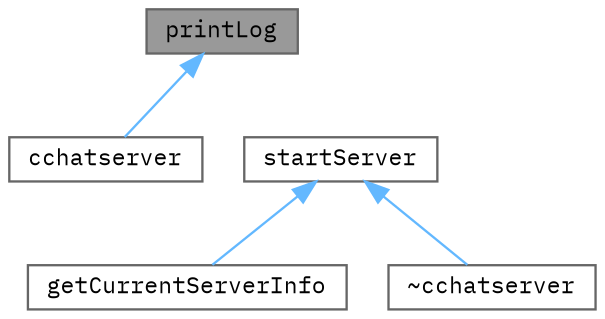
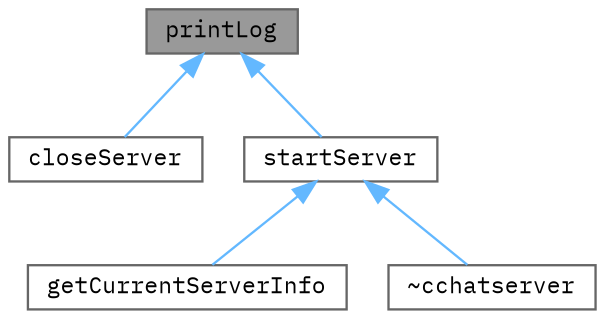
edge "startServer" -> "printLog": added
node "cchatserver": label "cchatserver" -> "closeServer"
